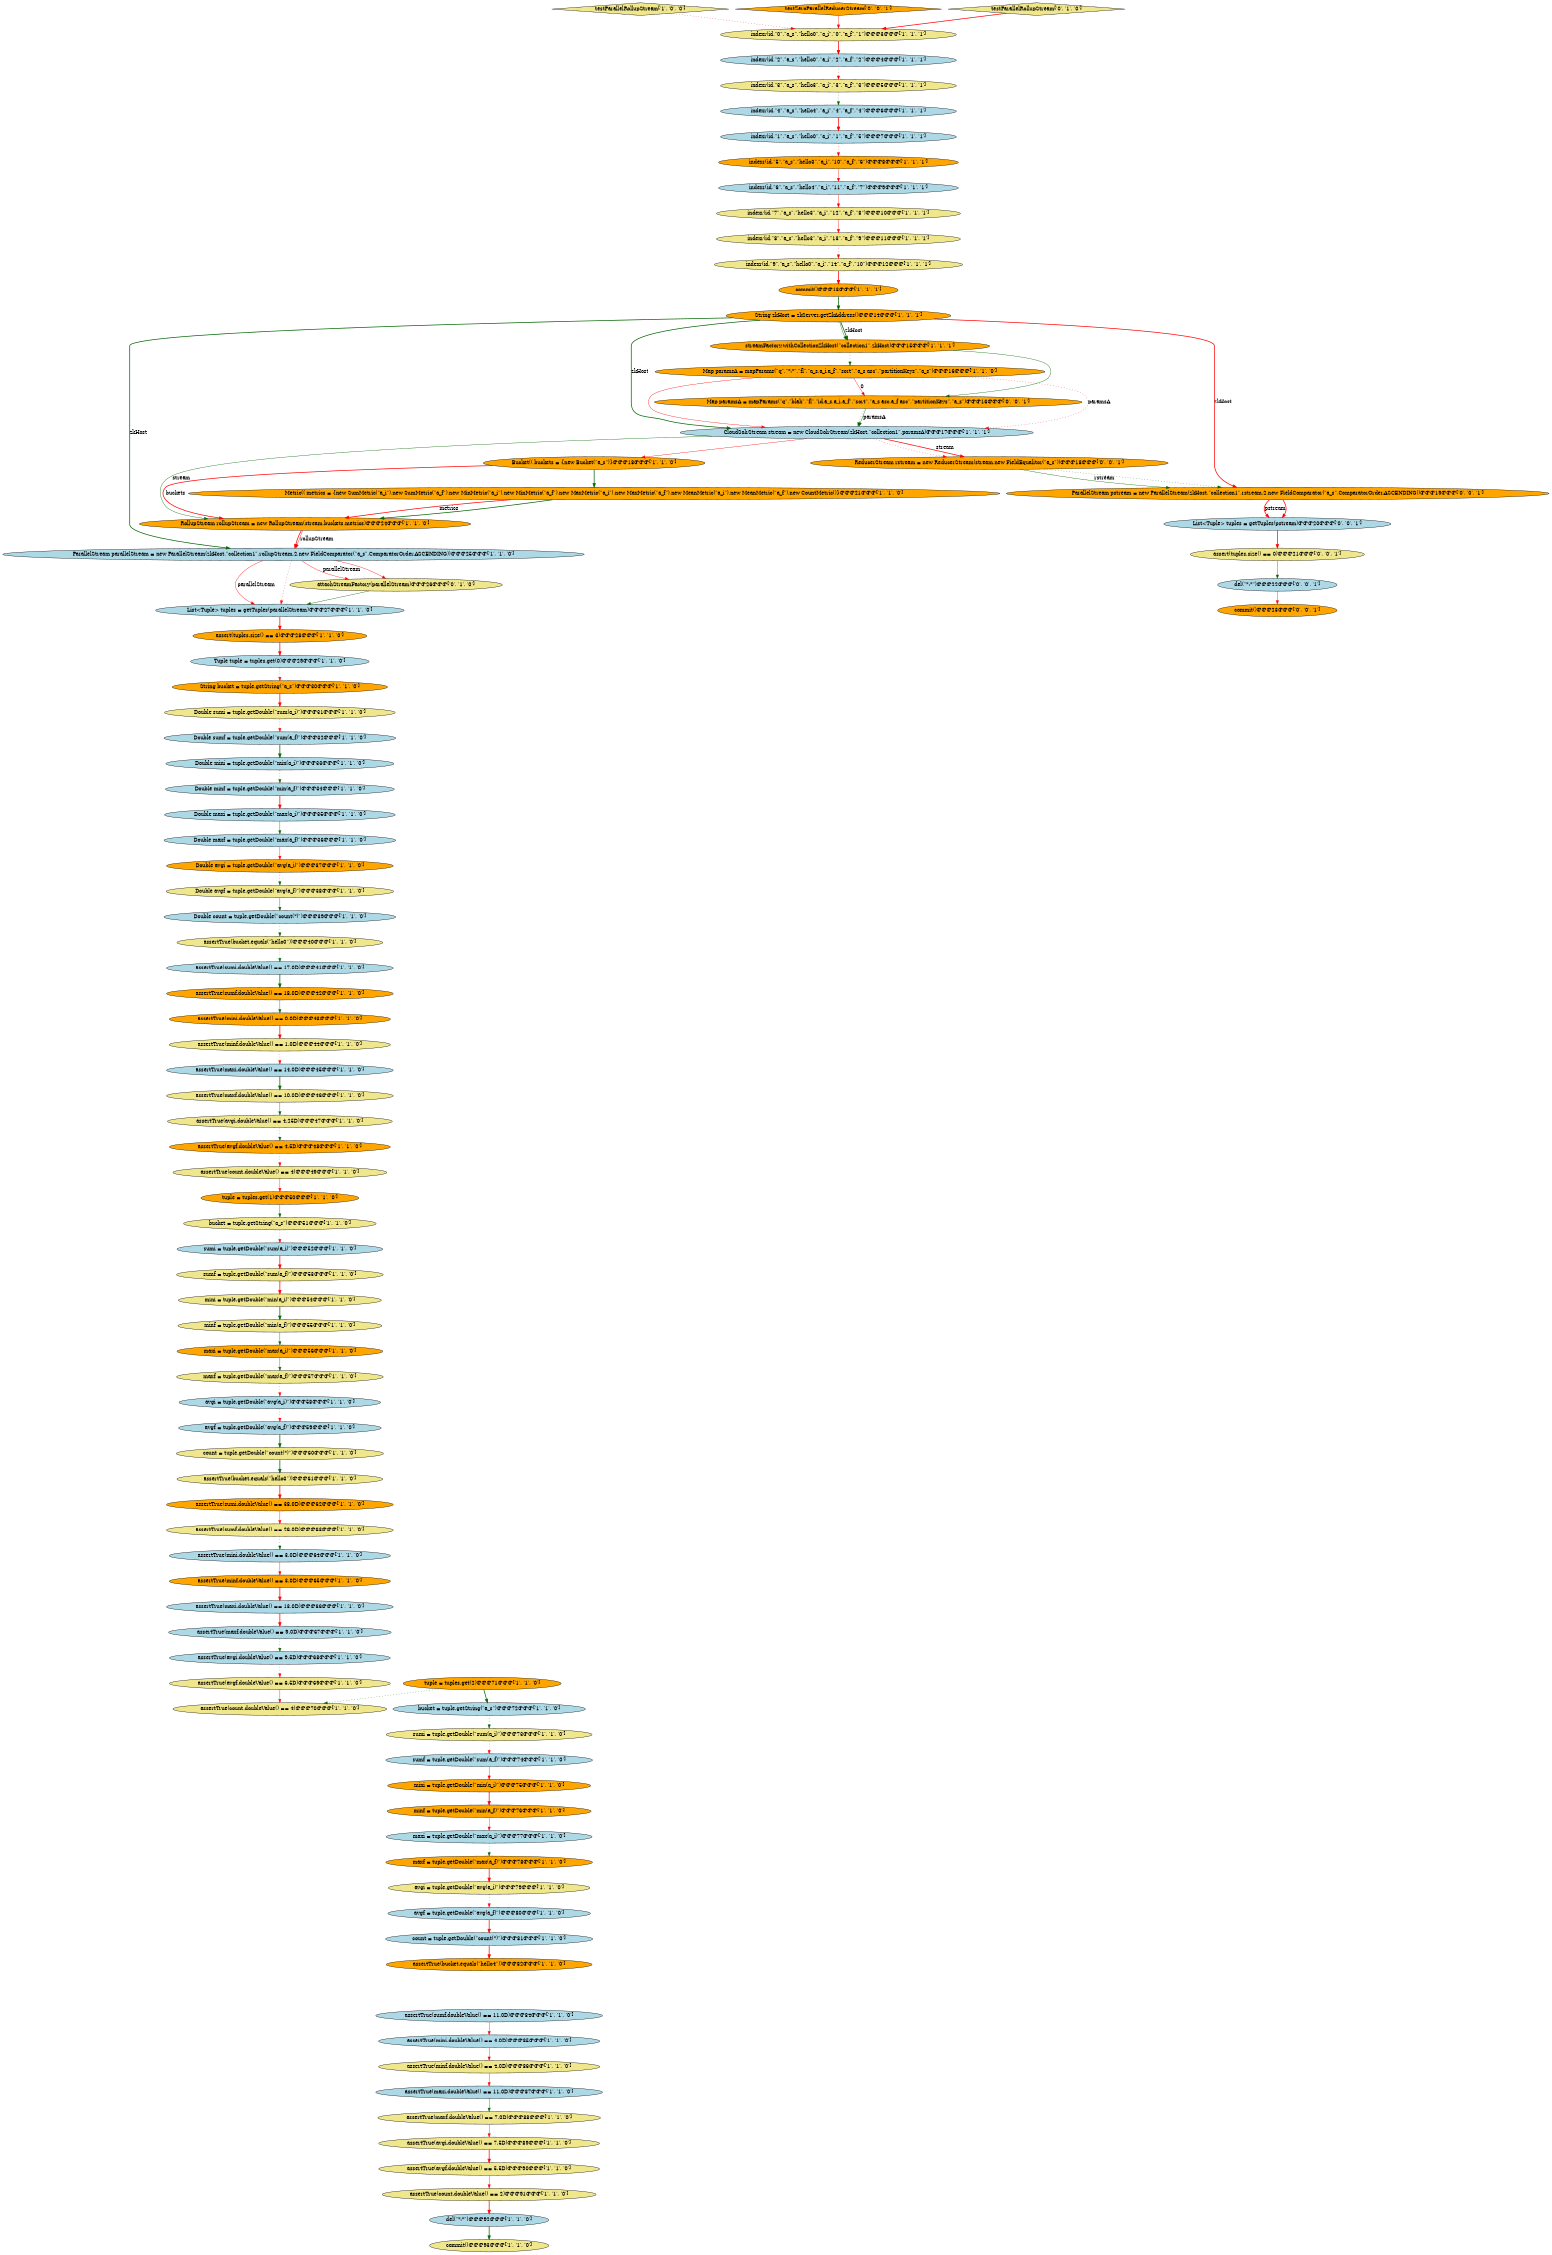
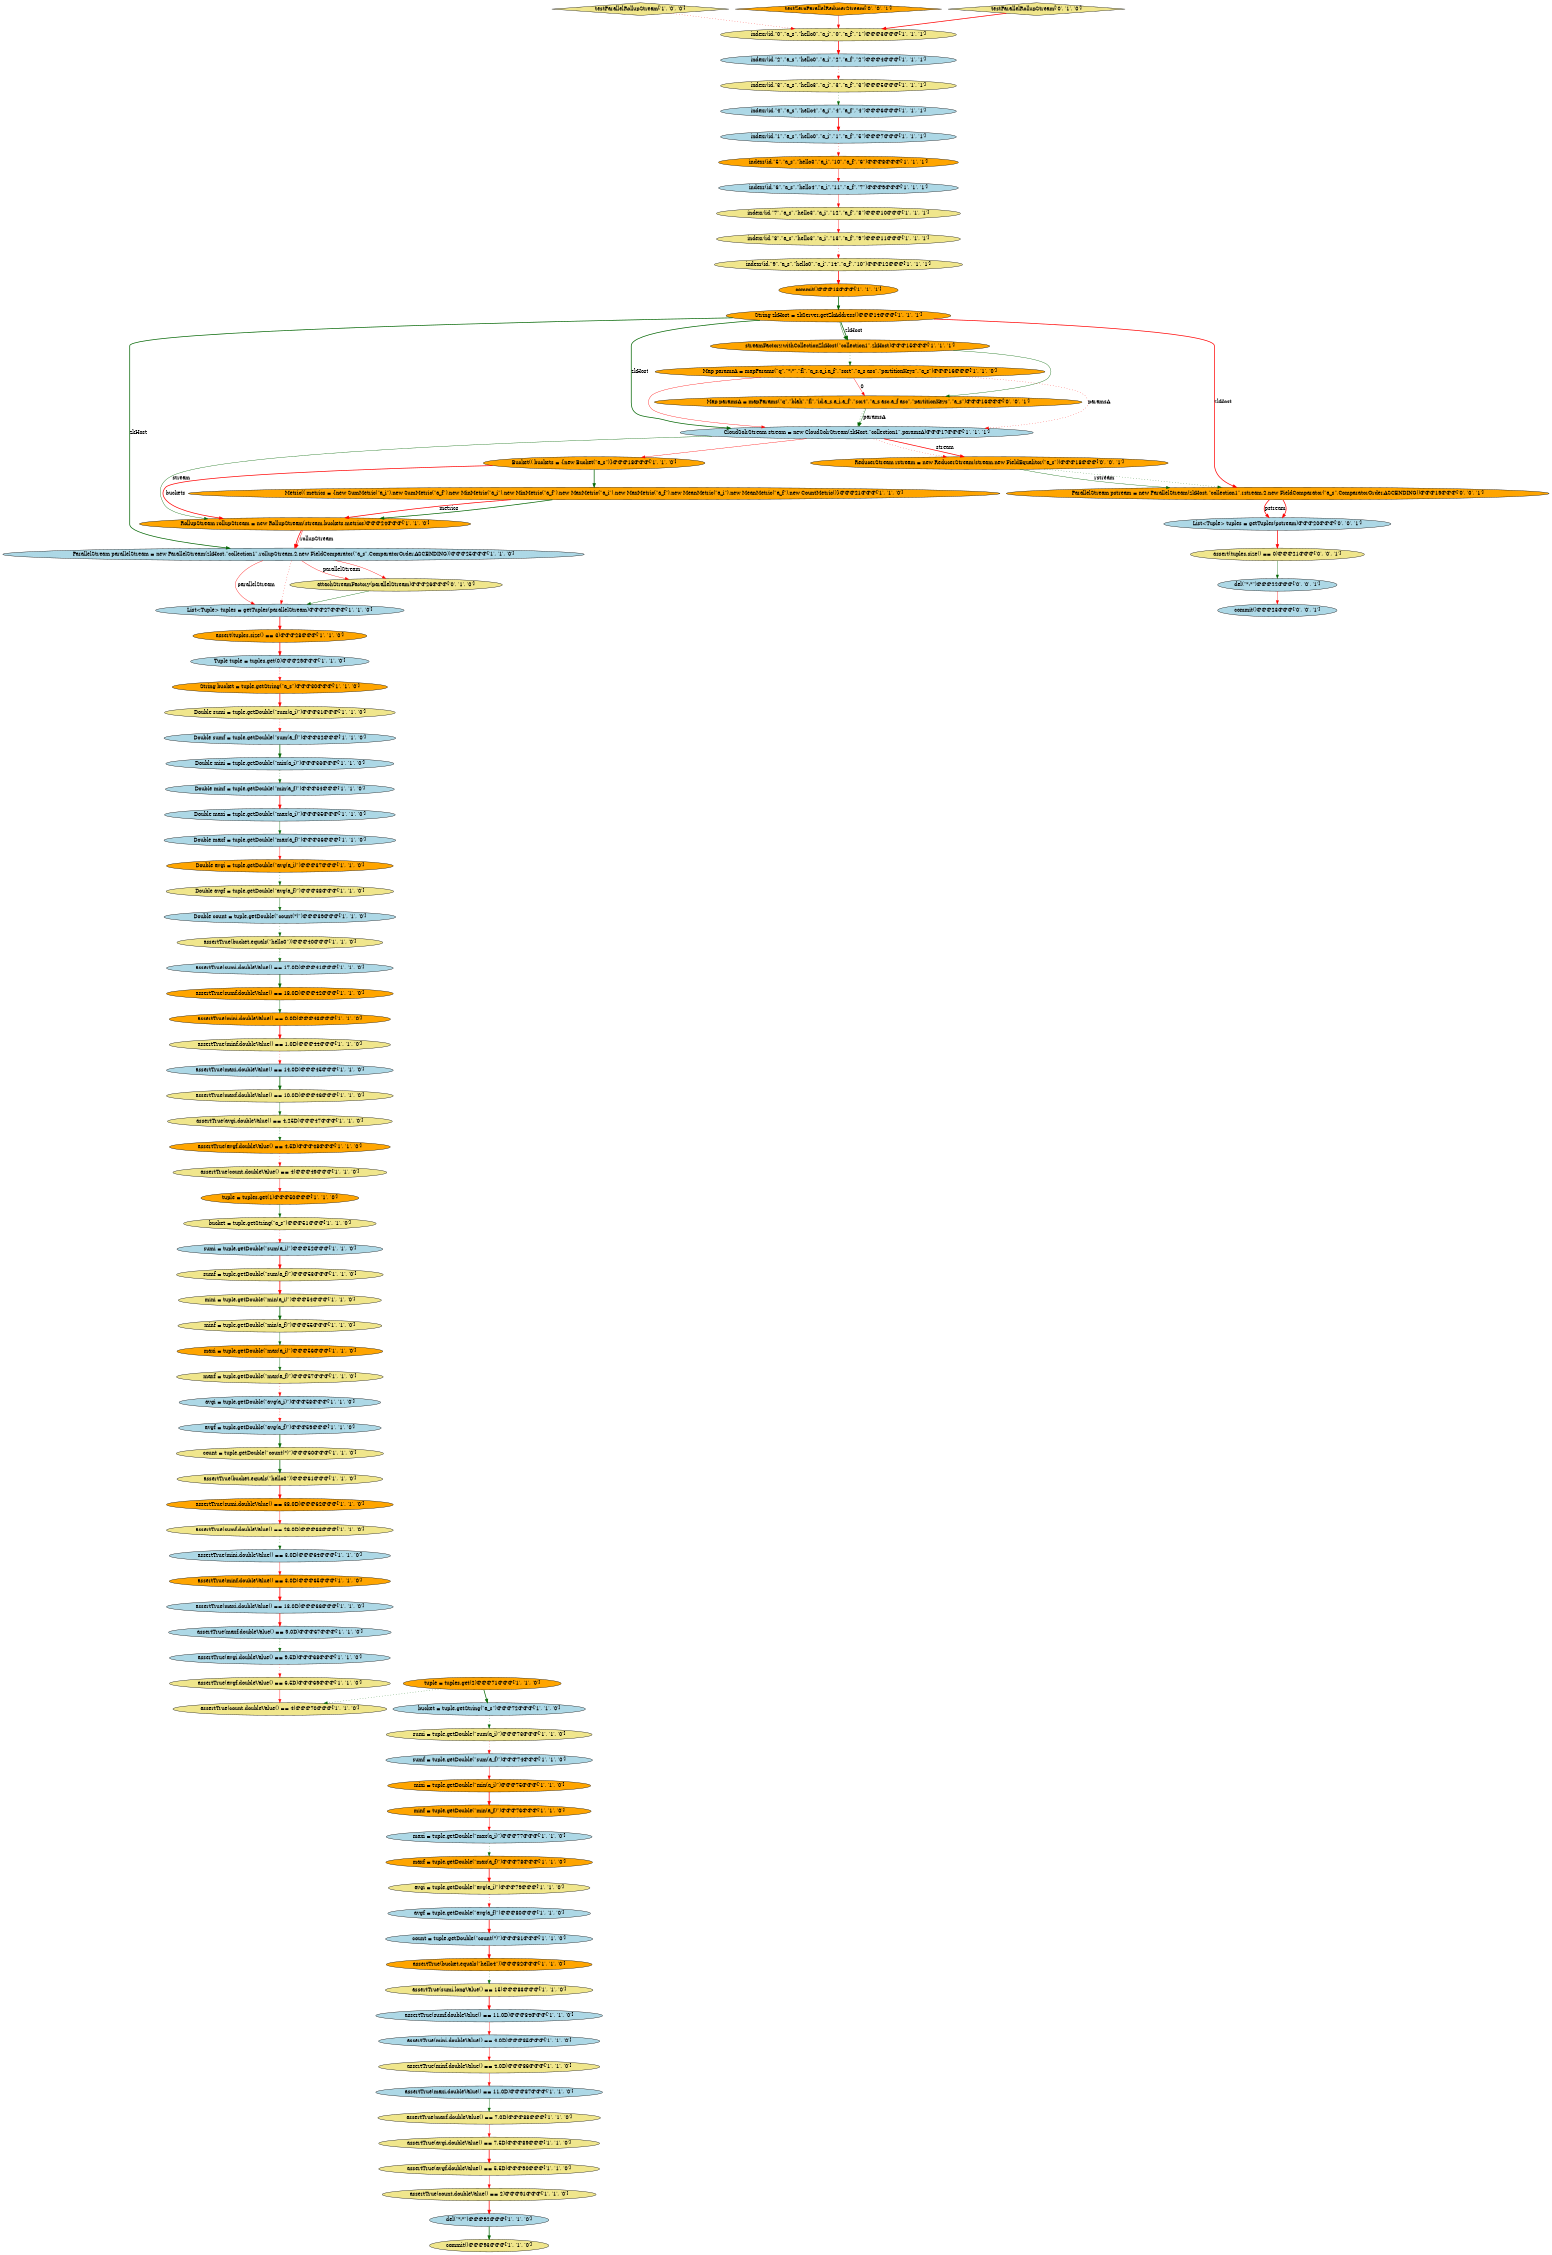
node "commit()@@@23@@@['0', '0', '1']": fillcolor orange -> lightblue
node "assertTrue(sumi.longValue() == 15)@@@83@@@['1', '1', '0']": added
